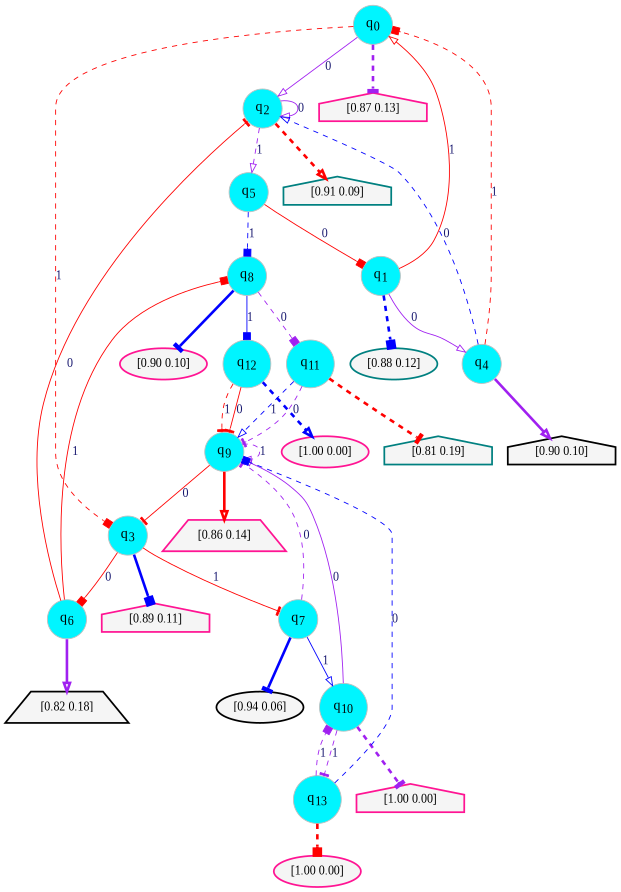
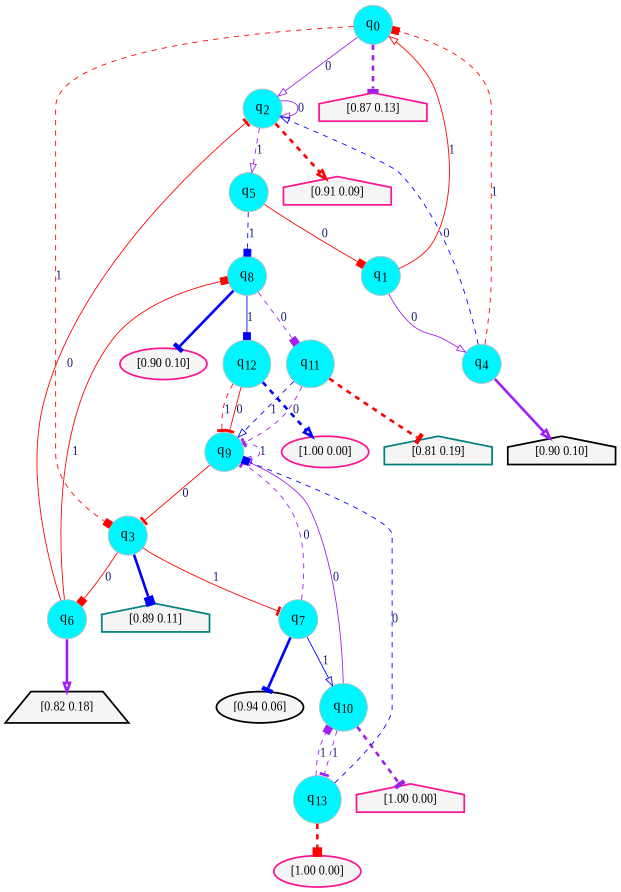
node "[0.91 0.09]": color teal -> deeppink
node "[0.88 0.12]": removed
node "[0.86 0.14]": removed
node "[0.89 0.11]": color deeppink -> teal
